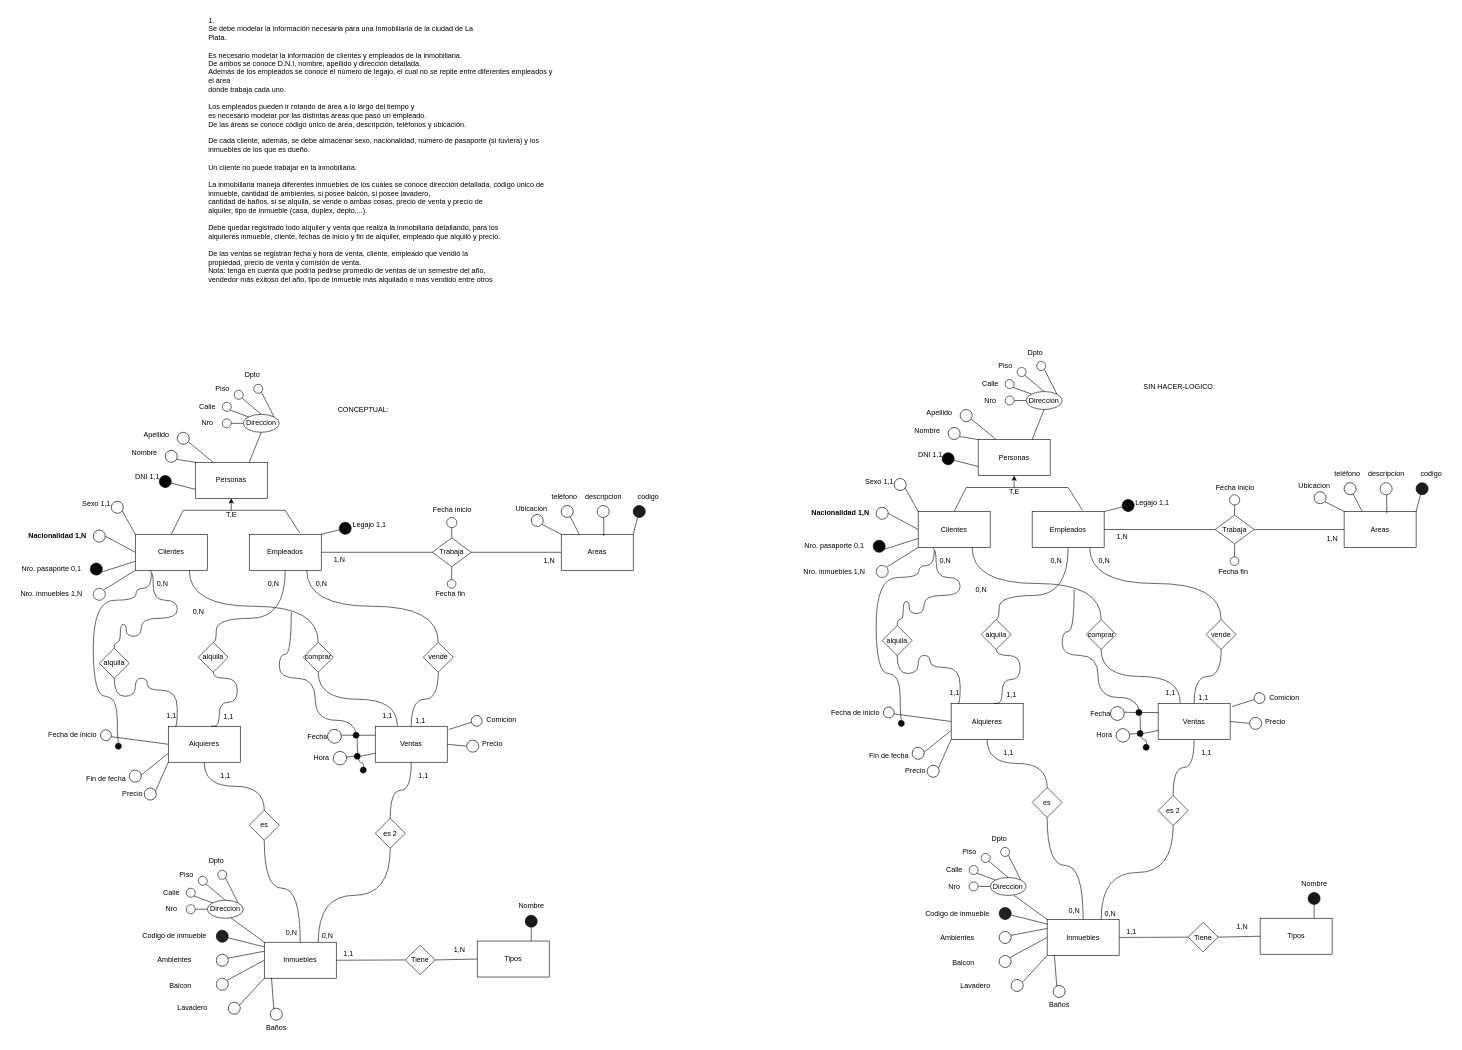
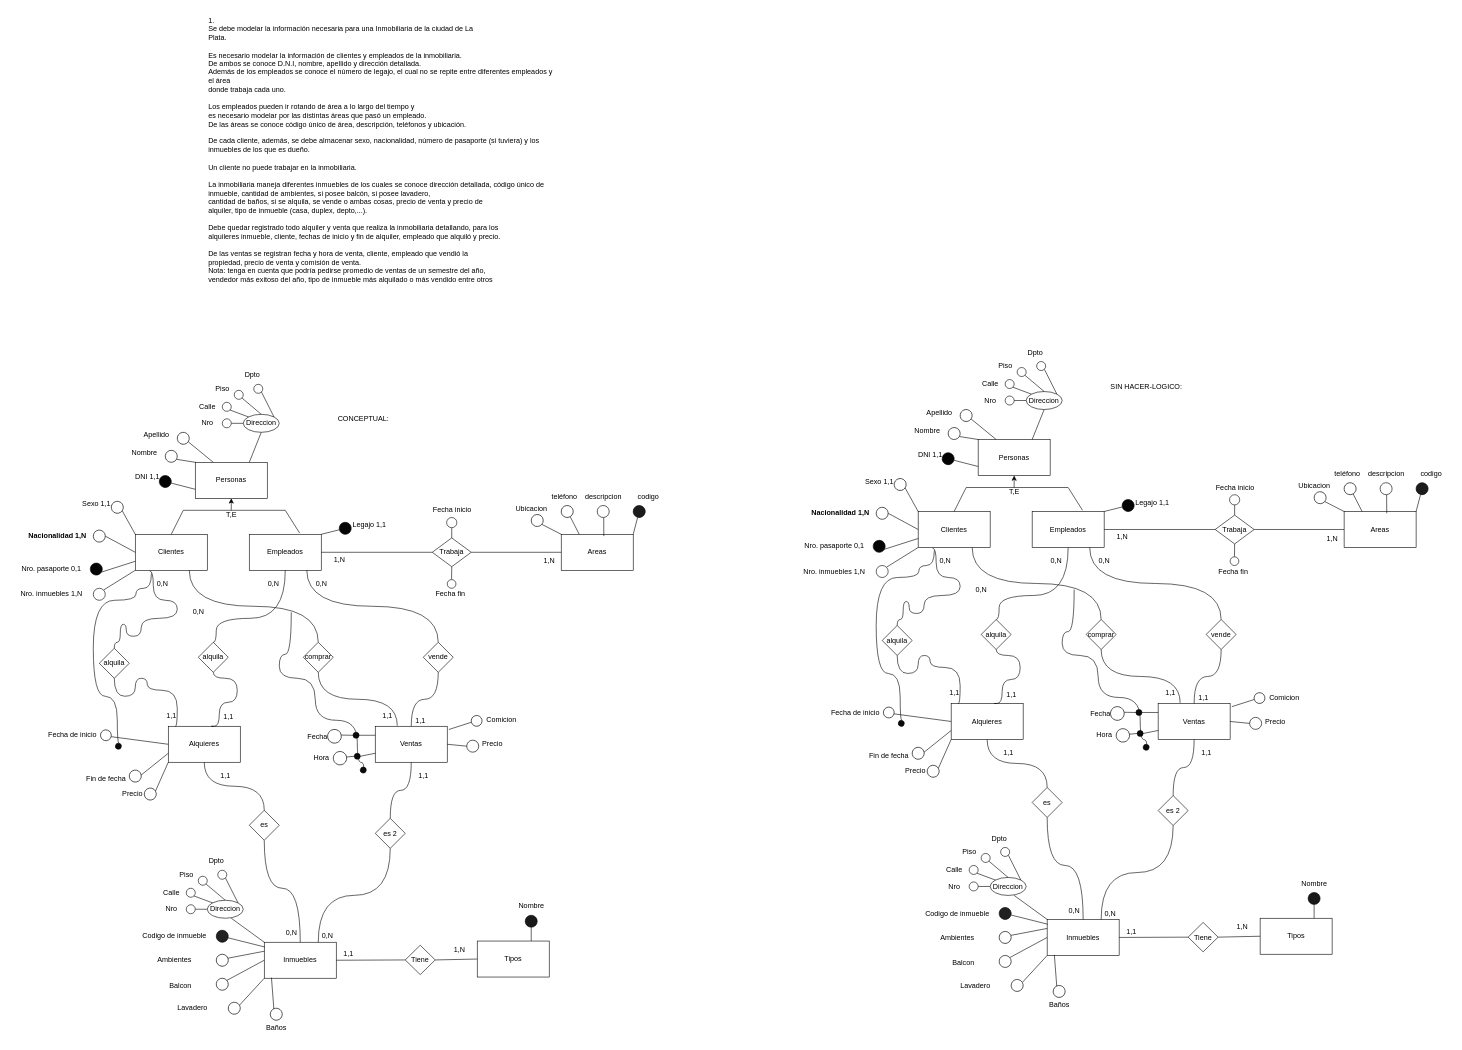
node "SIN HACER-LOGICO:": moved (1179, 387) -> (1146, 387)
node "CONCEPTUAL:": moved (363, 410) -> (363, 419)
